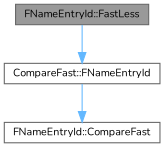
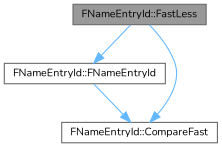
edge "FNameEntryId::FastLess" -> "FNameEntryId::CompareFast": added
node "CompareFast::FNameEntryId": label "CompareFast::FNameEntryId" -> "FNameEntryId::FNameEntryId"
